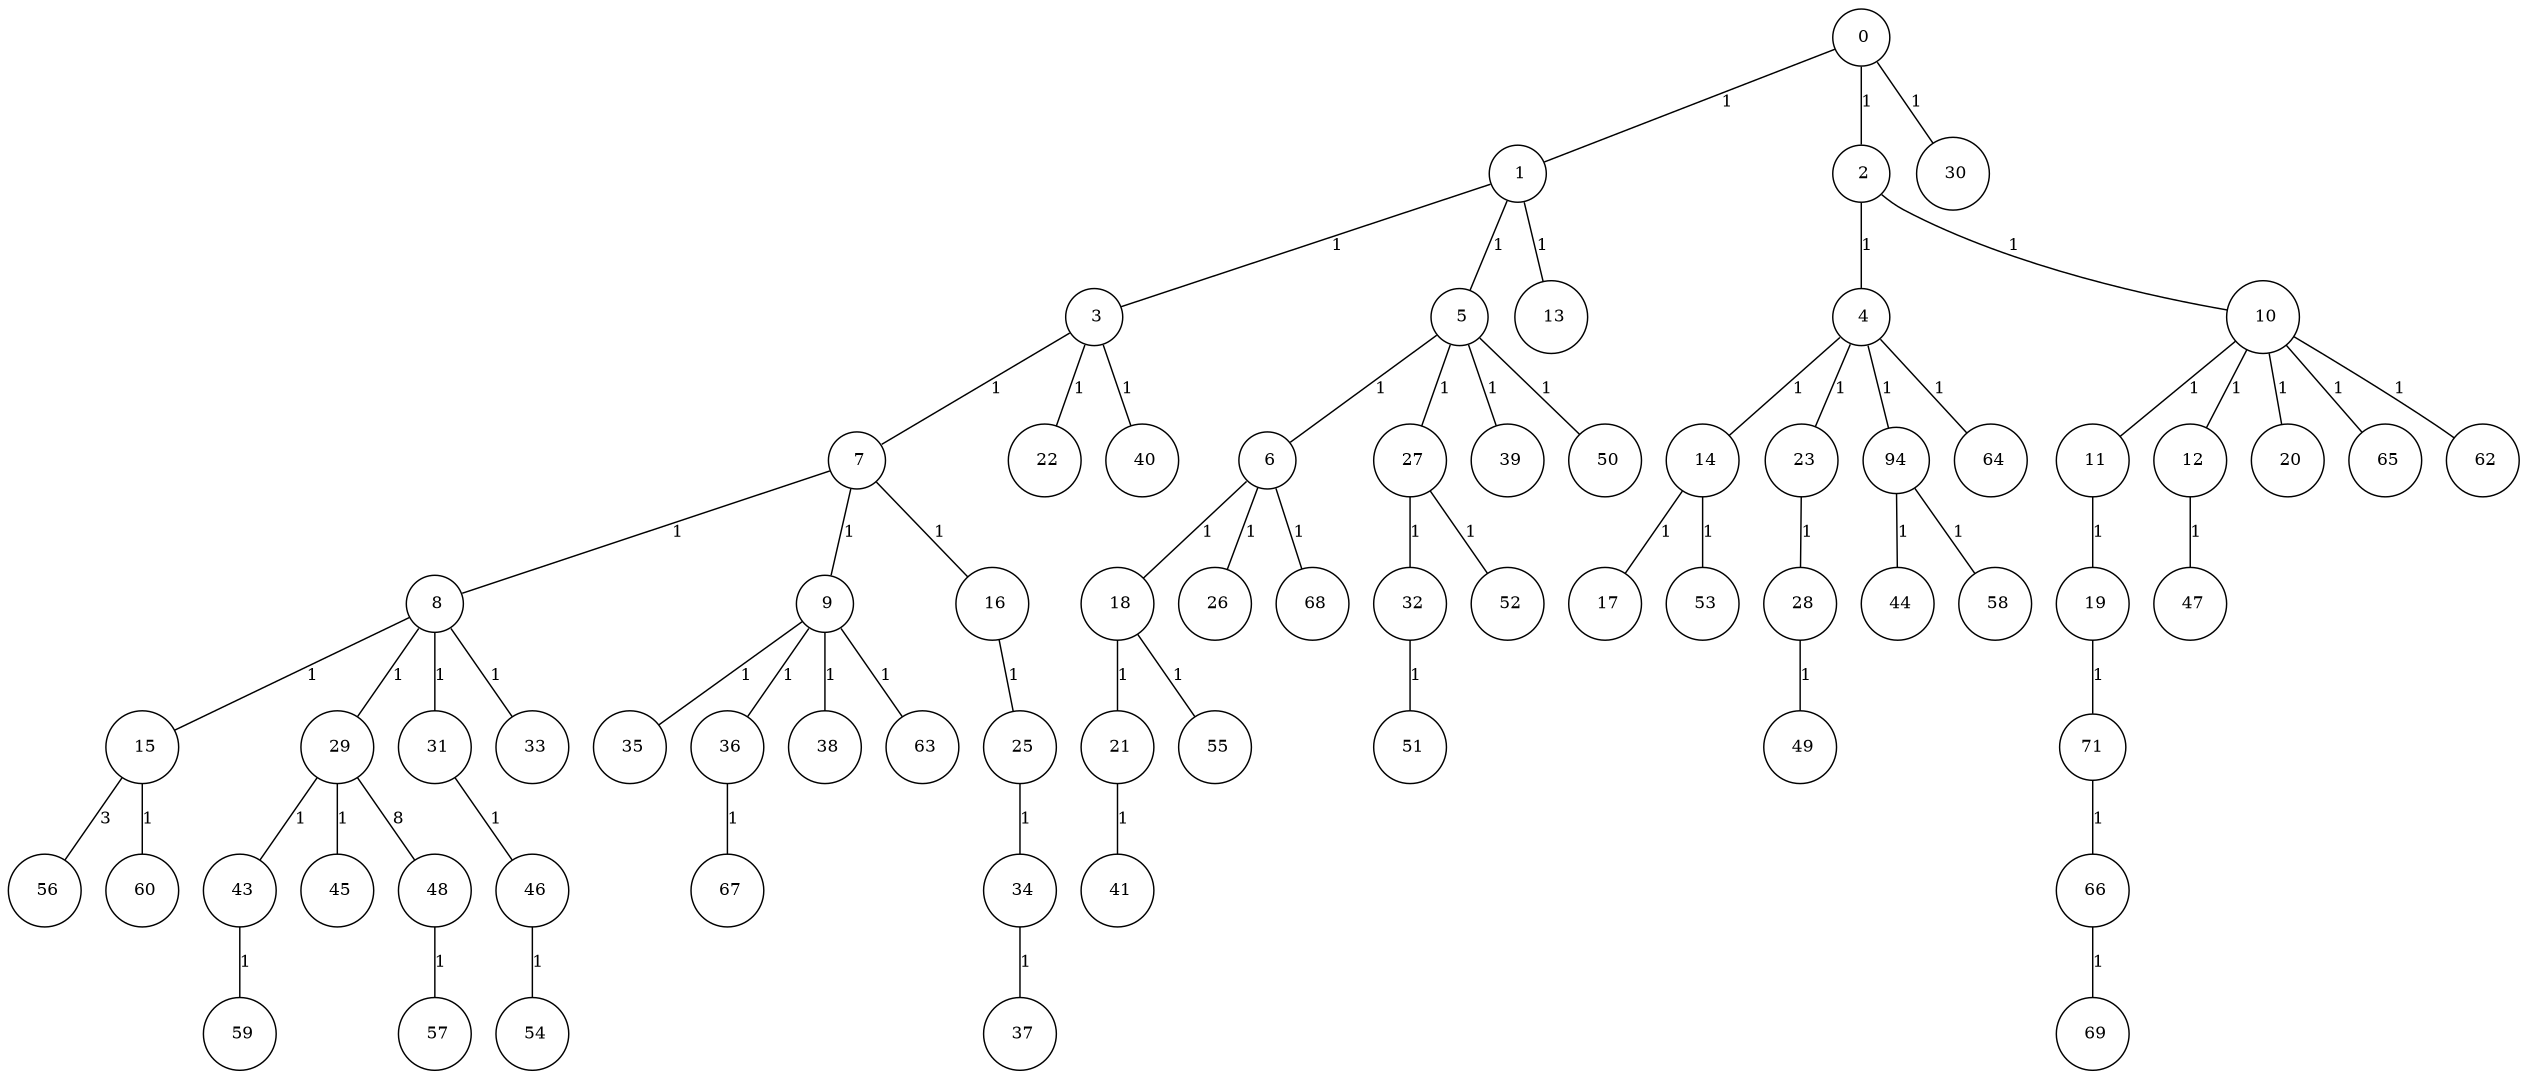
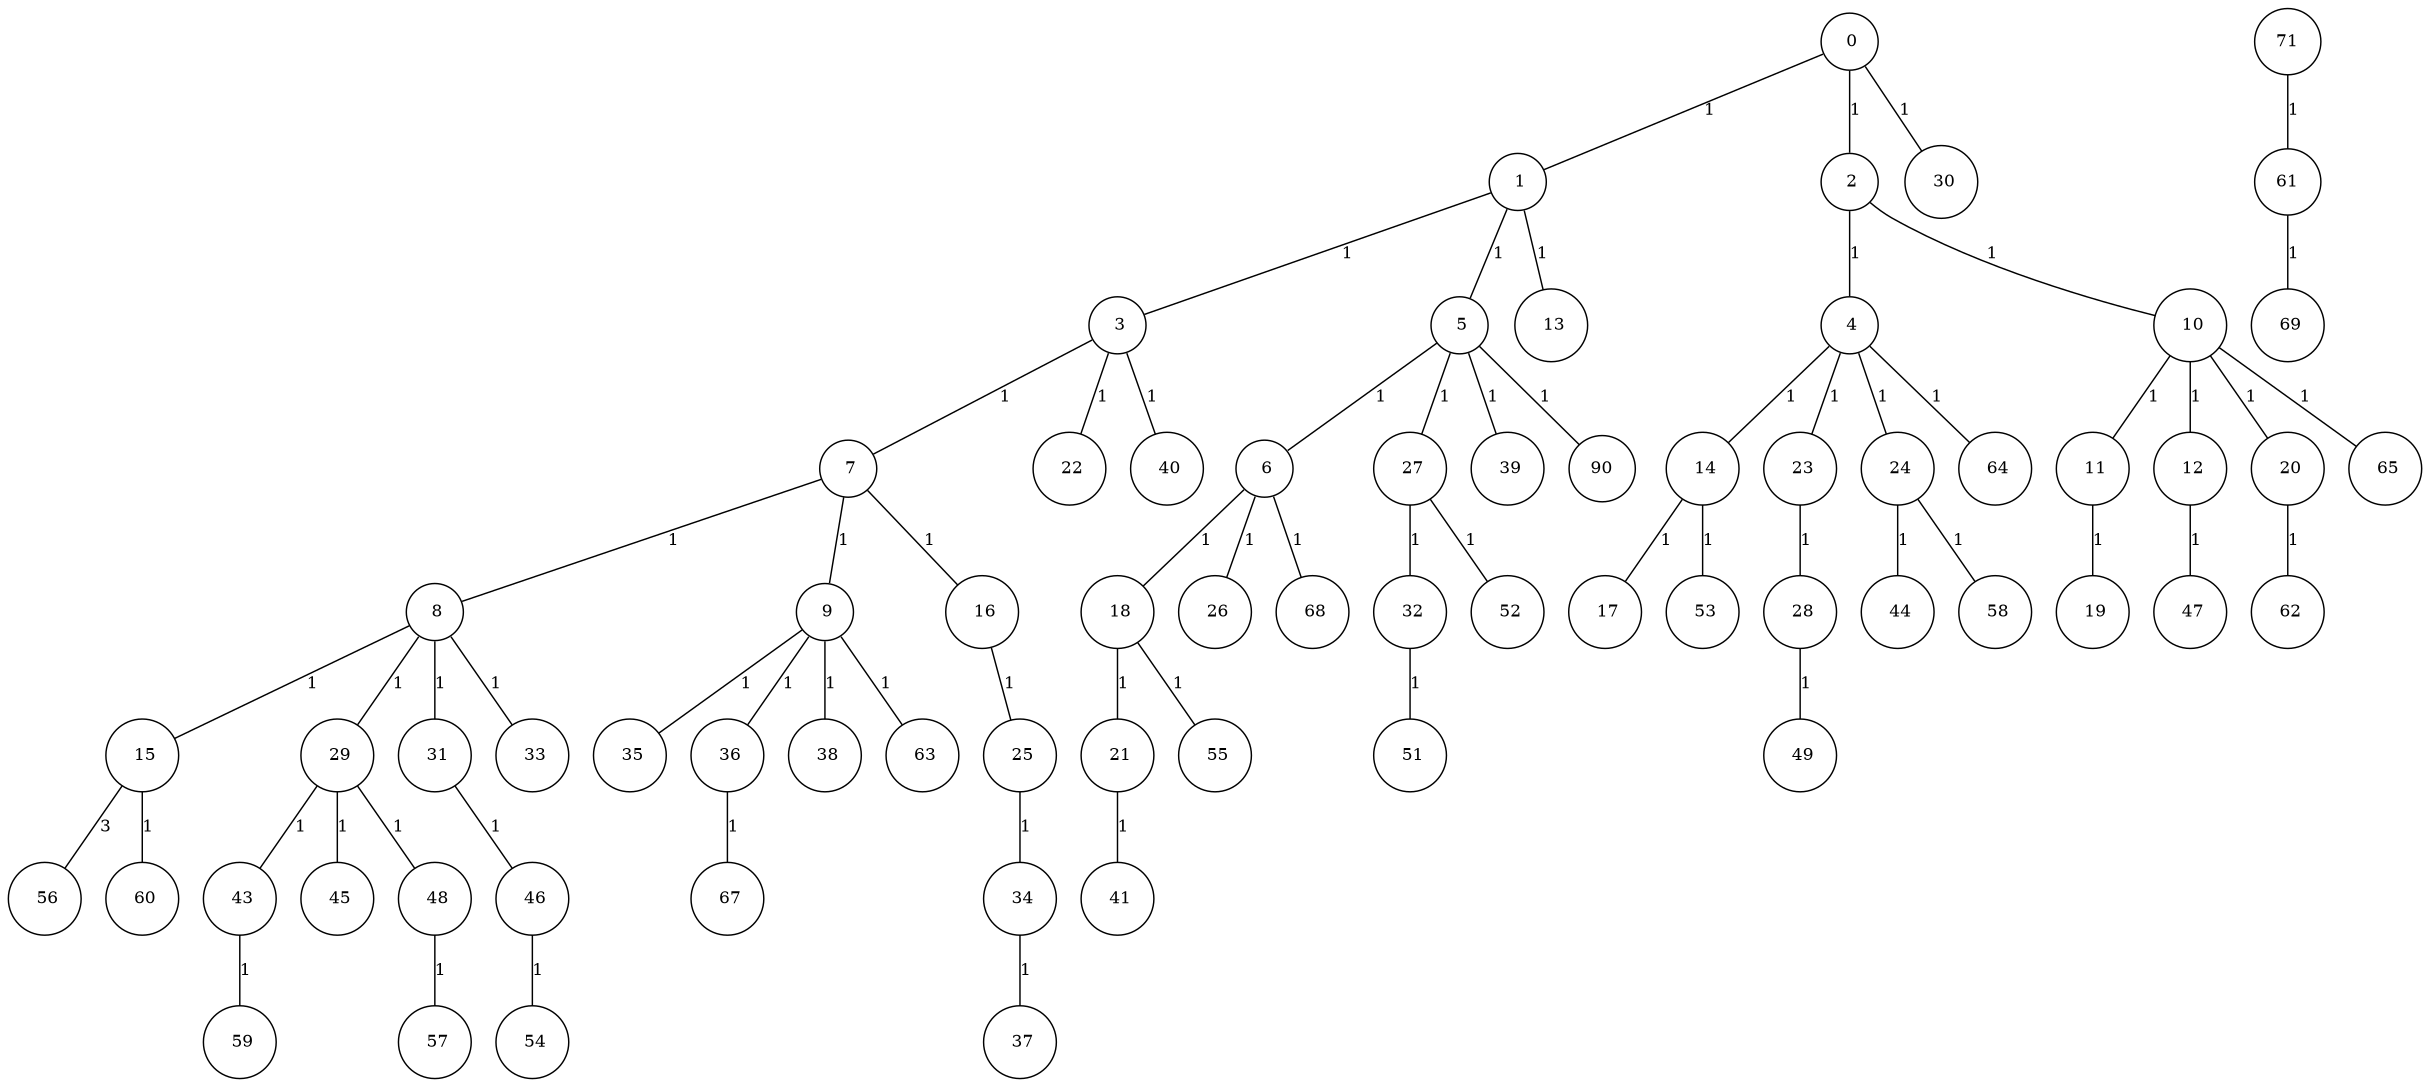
edge "10" -- "62": now "20" -- "62"
node "50": label "50" -> "90"
node "94": label "94" -> "24"
edge "19" -- "71": removed, label "1"
edge "29" -- "48": label "8" -> "1"
node "66": label "66" -> "61"
